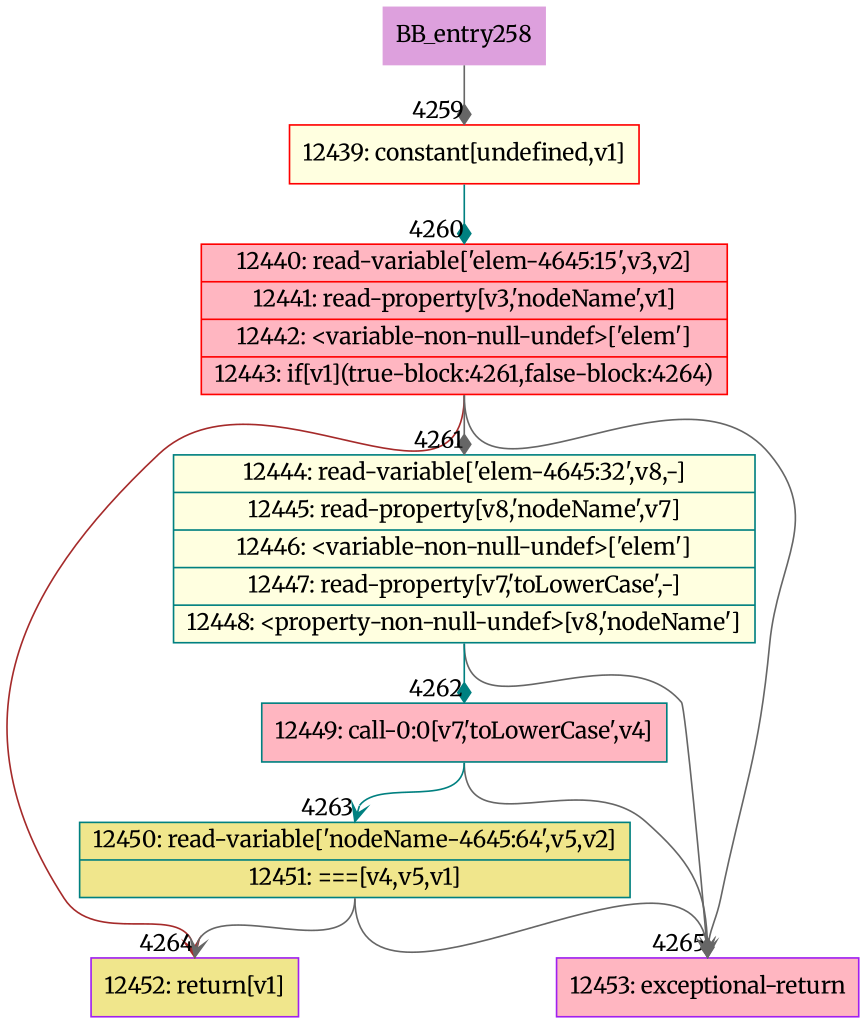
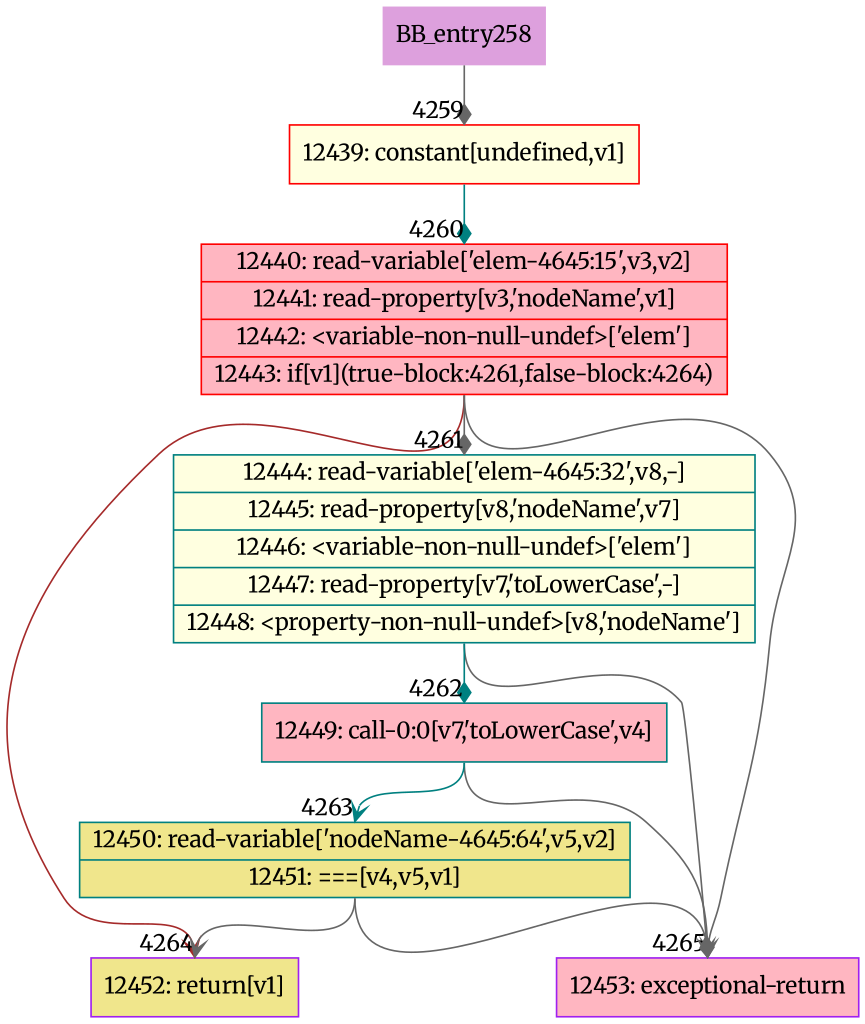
edge "12450: read-variable['nodeName-4645:64',v5,v2]" -> "12453: exceptional-return": arrowhead vee -> diamond
